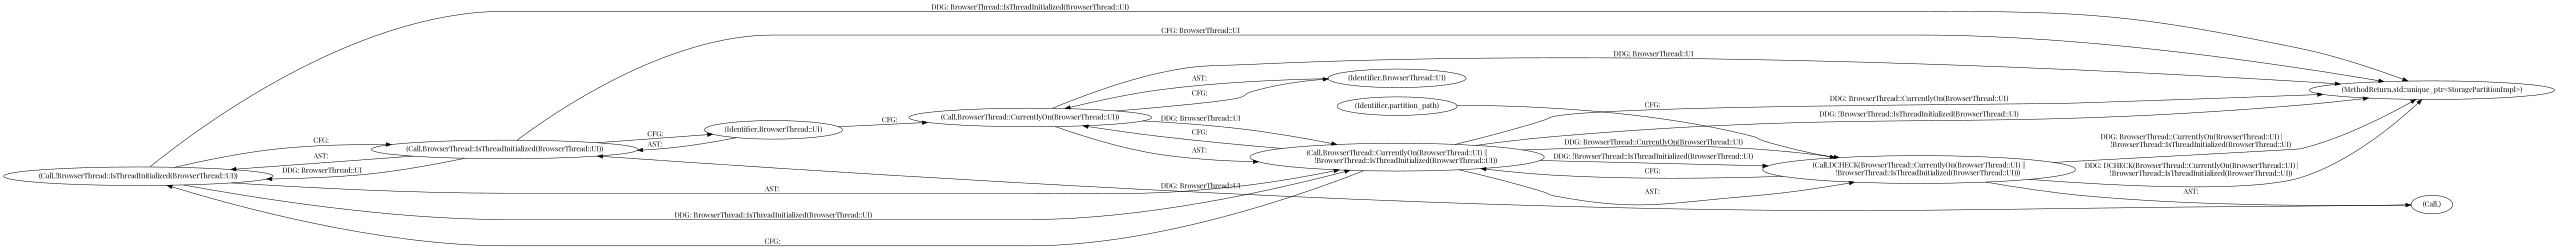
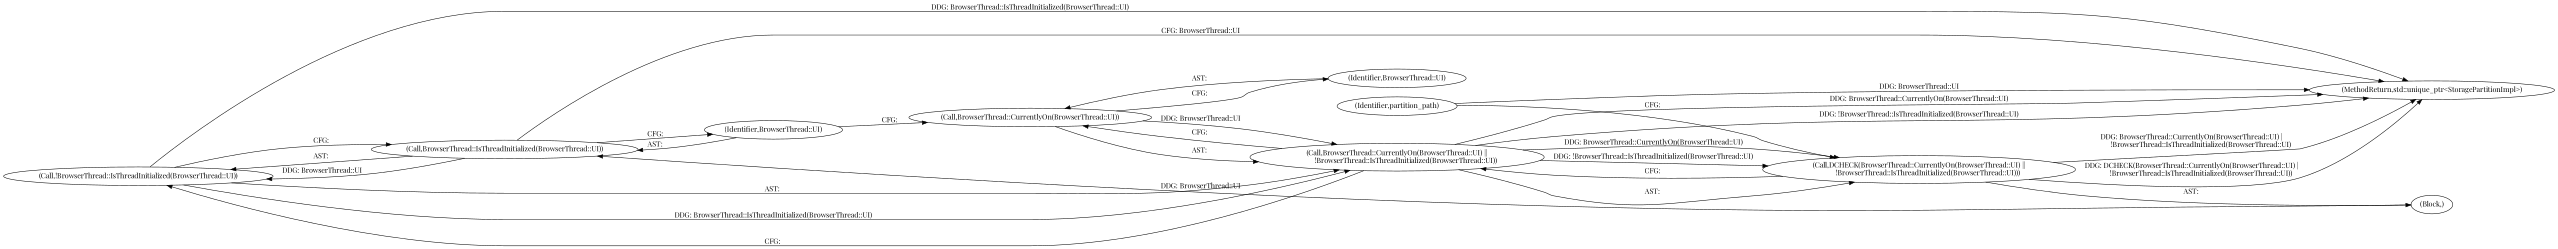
edge "(Call,BrowserThread::CurrentlyOn(BrowserThread::UI))" -> "(MethodReturn,std::unique_ptr<StoragePartitionImpl>)": now "(Identifier,partition_path)" -> "(MethodReturn,std::unique_ptr<StoragePartitionImpl>)"
node "(Call,)": label "(Call,)" -> "(Block,)"
